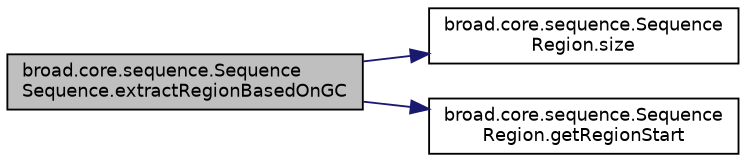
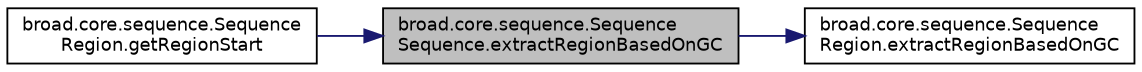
node "broad.core.sequence.Sequence Region.size": label "broad.core.sequence.Sequence Region.size" -> "broad.core.sequence.Sequence Region.extractRegionBasedOnGC"
edge "broad.core.sequence.Sequence Sequence.extractRegionBasedOnGC" -> "broad.core.sequence.Sequence Region.getRegionStart": reversed
